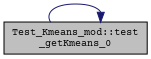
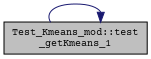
node "Test_Kmeans_mod::test _getKmeans_0": label "Test_Kmeans_mod::test _getKmeans_0" -> "Test_Kmeans_mod::test _getKmeans_1"
